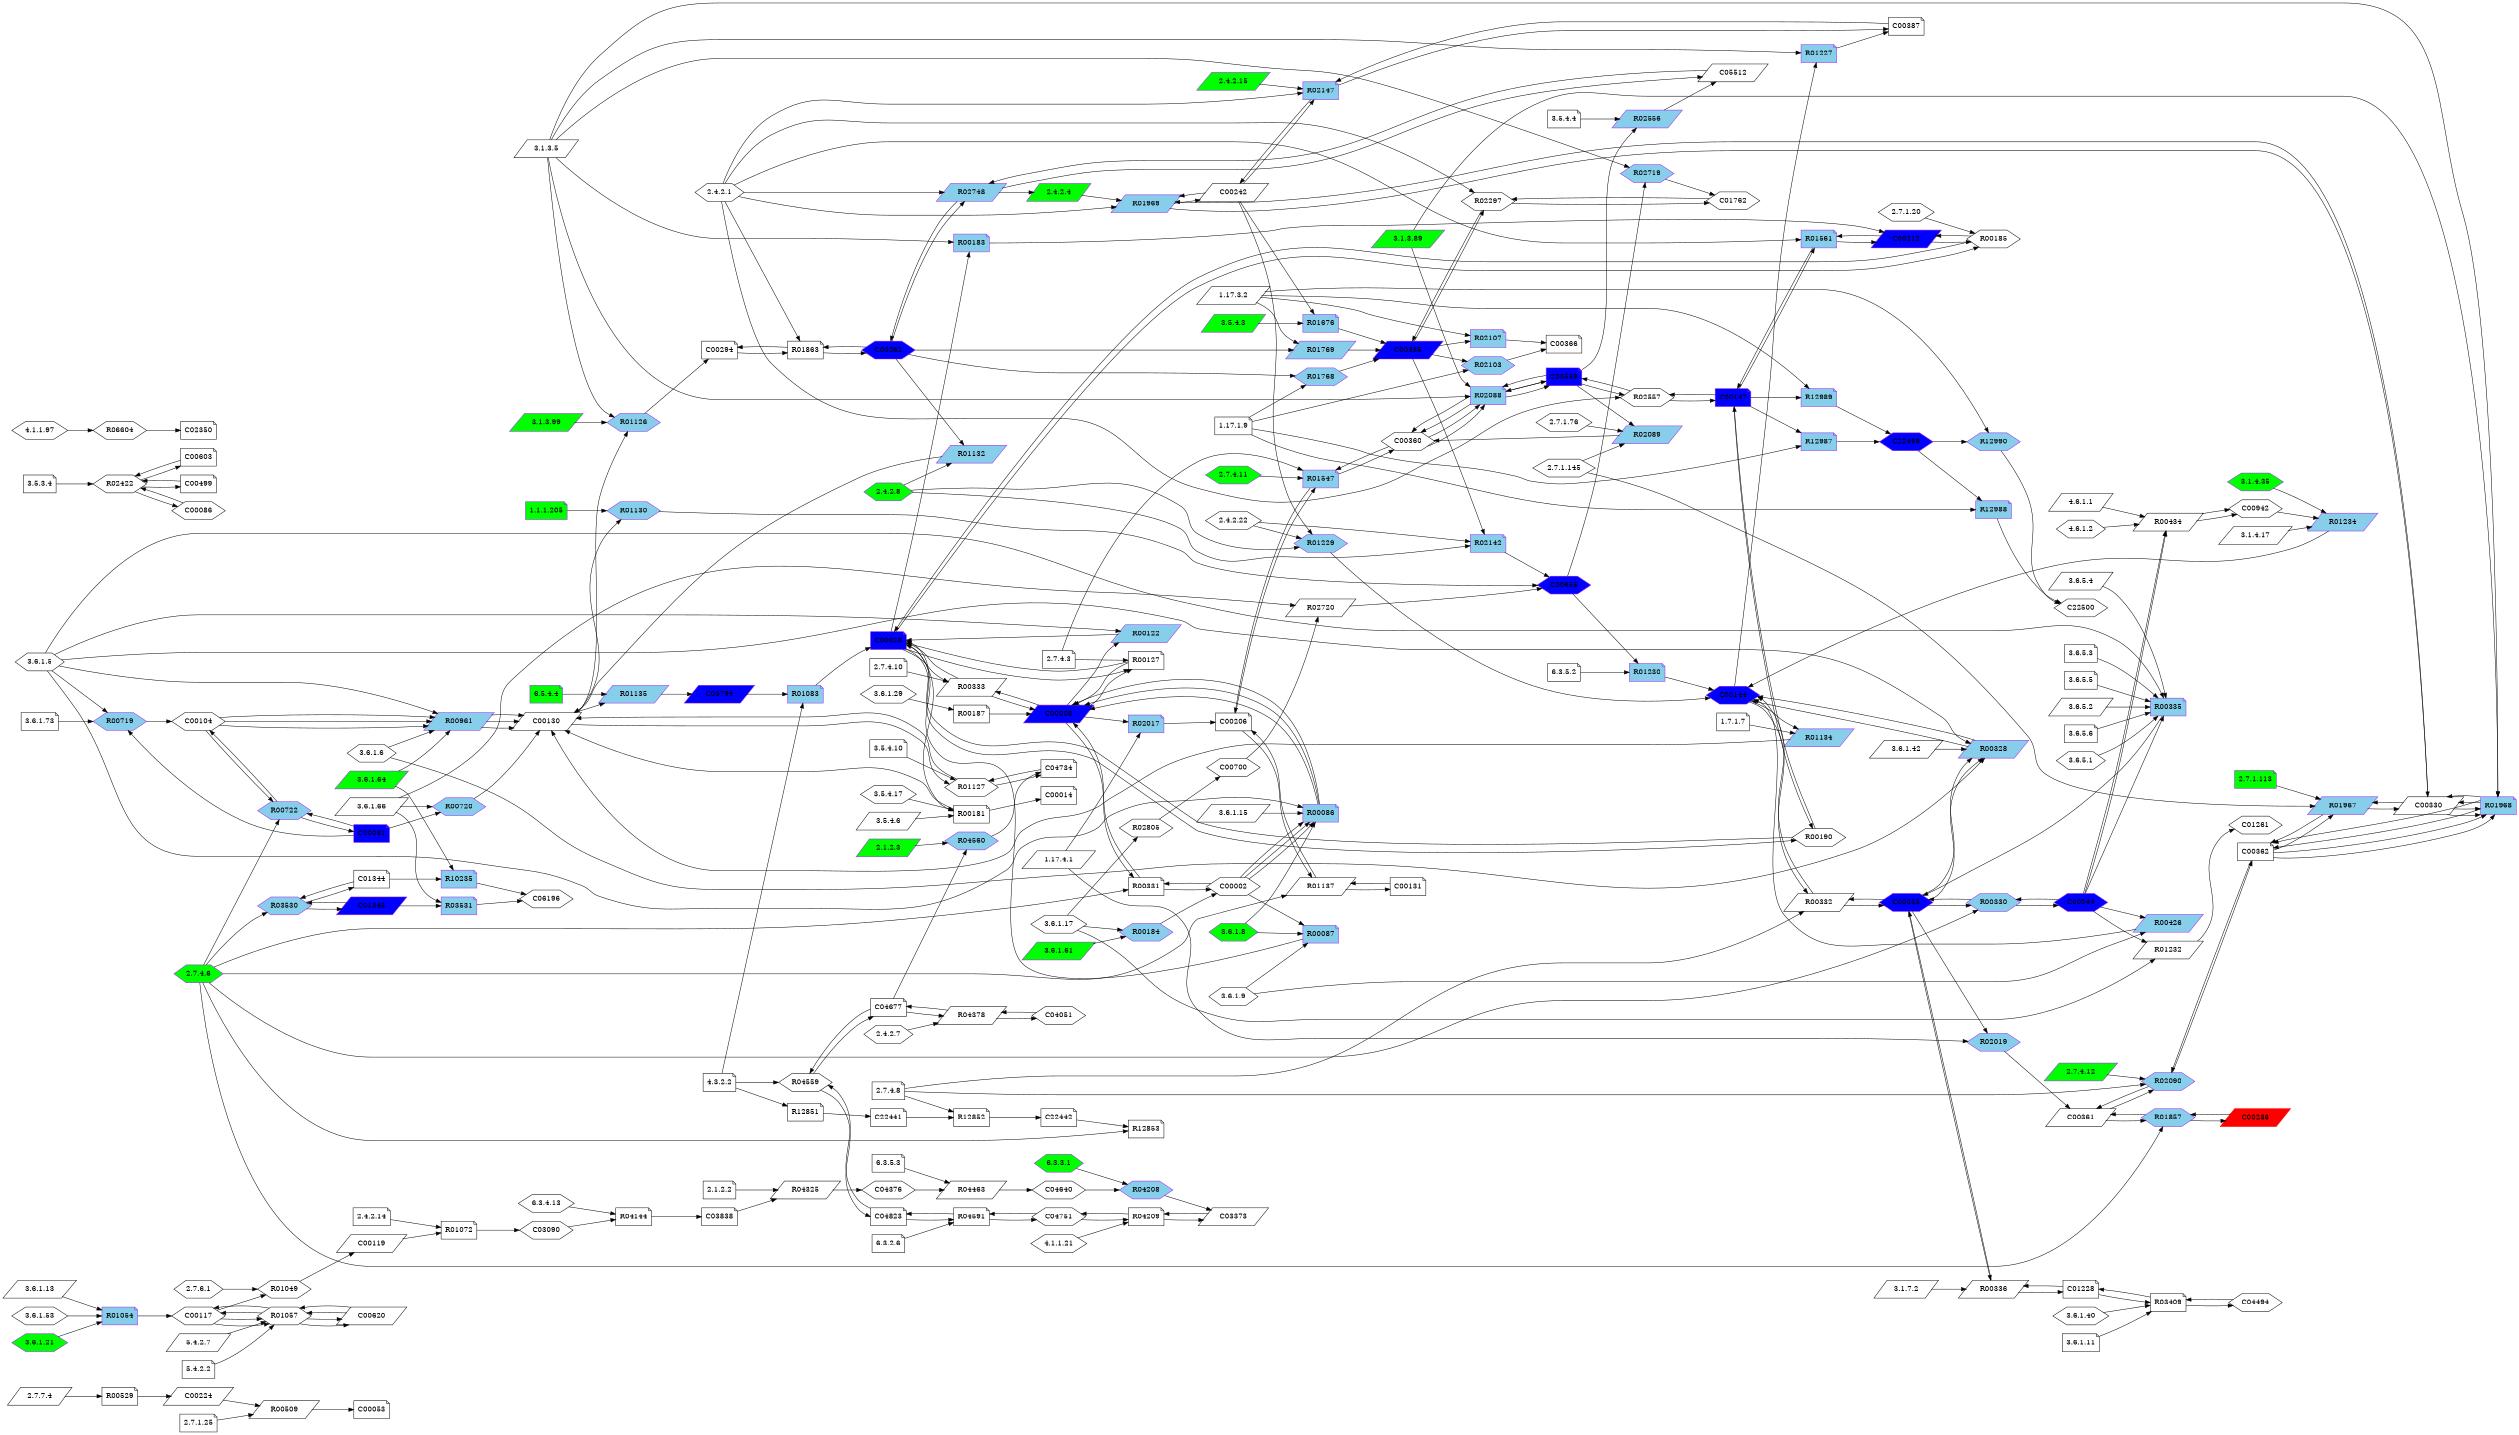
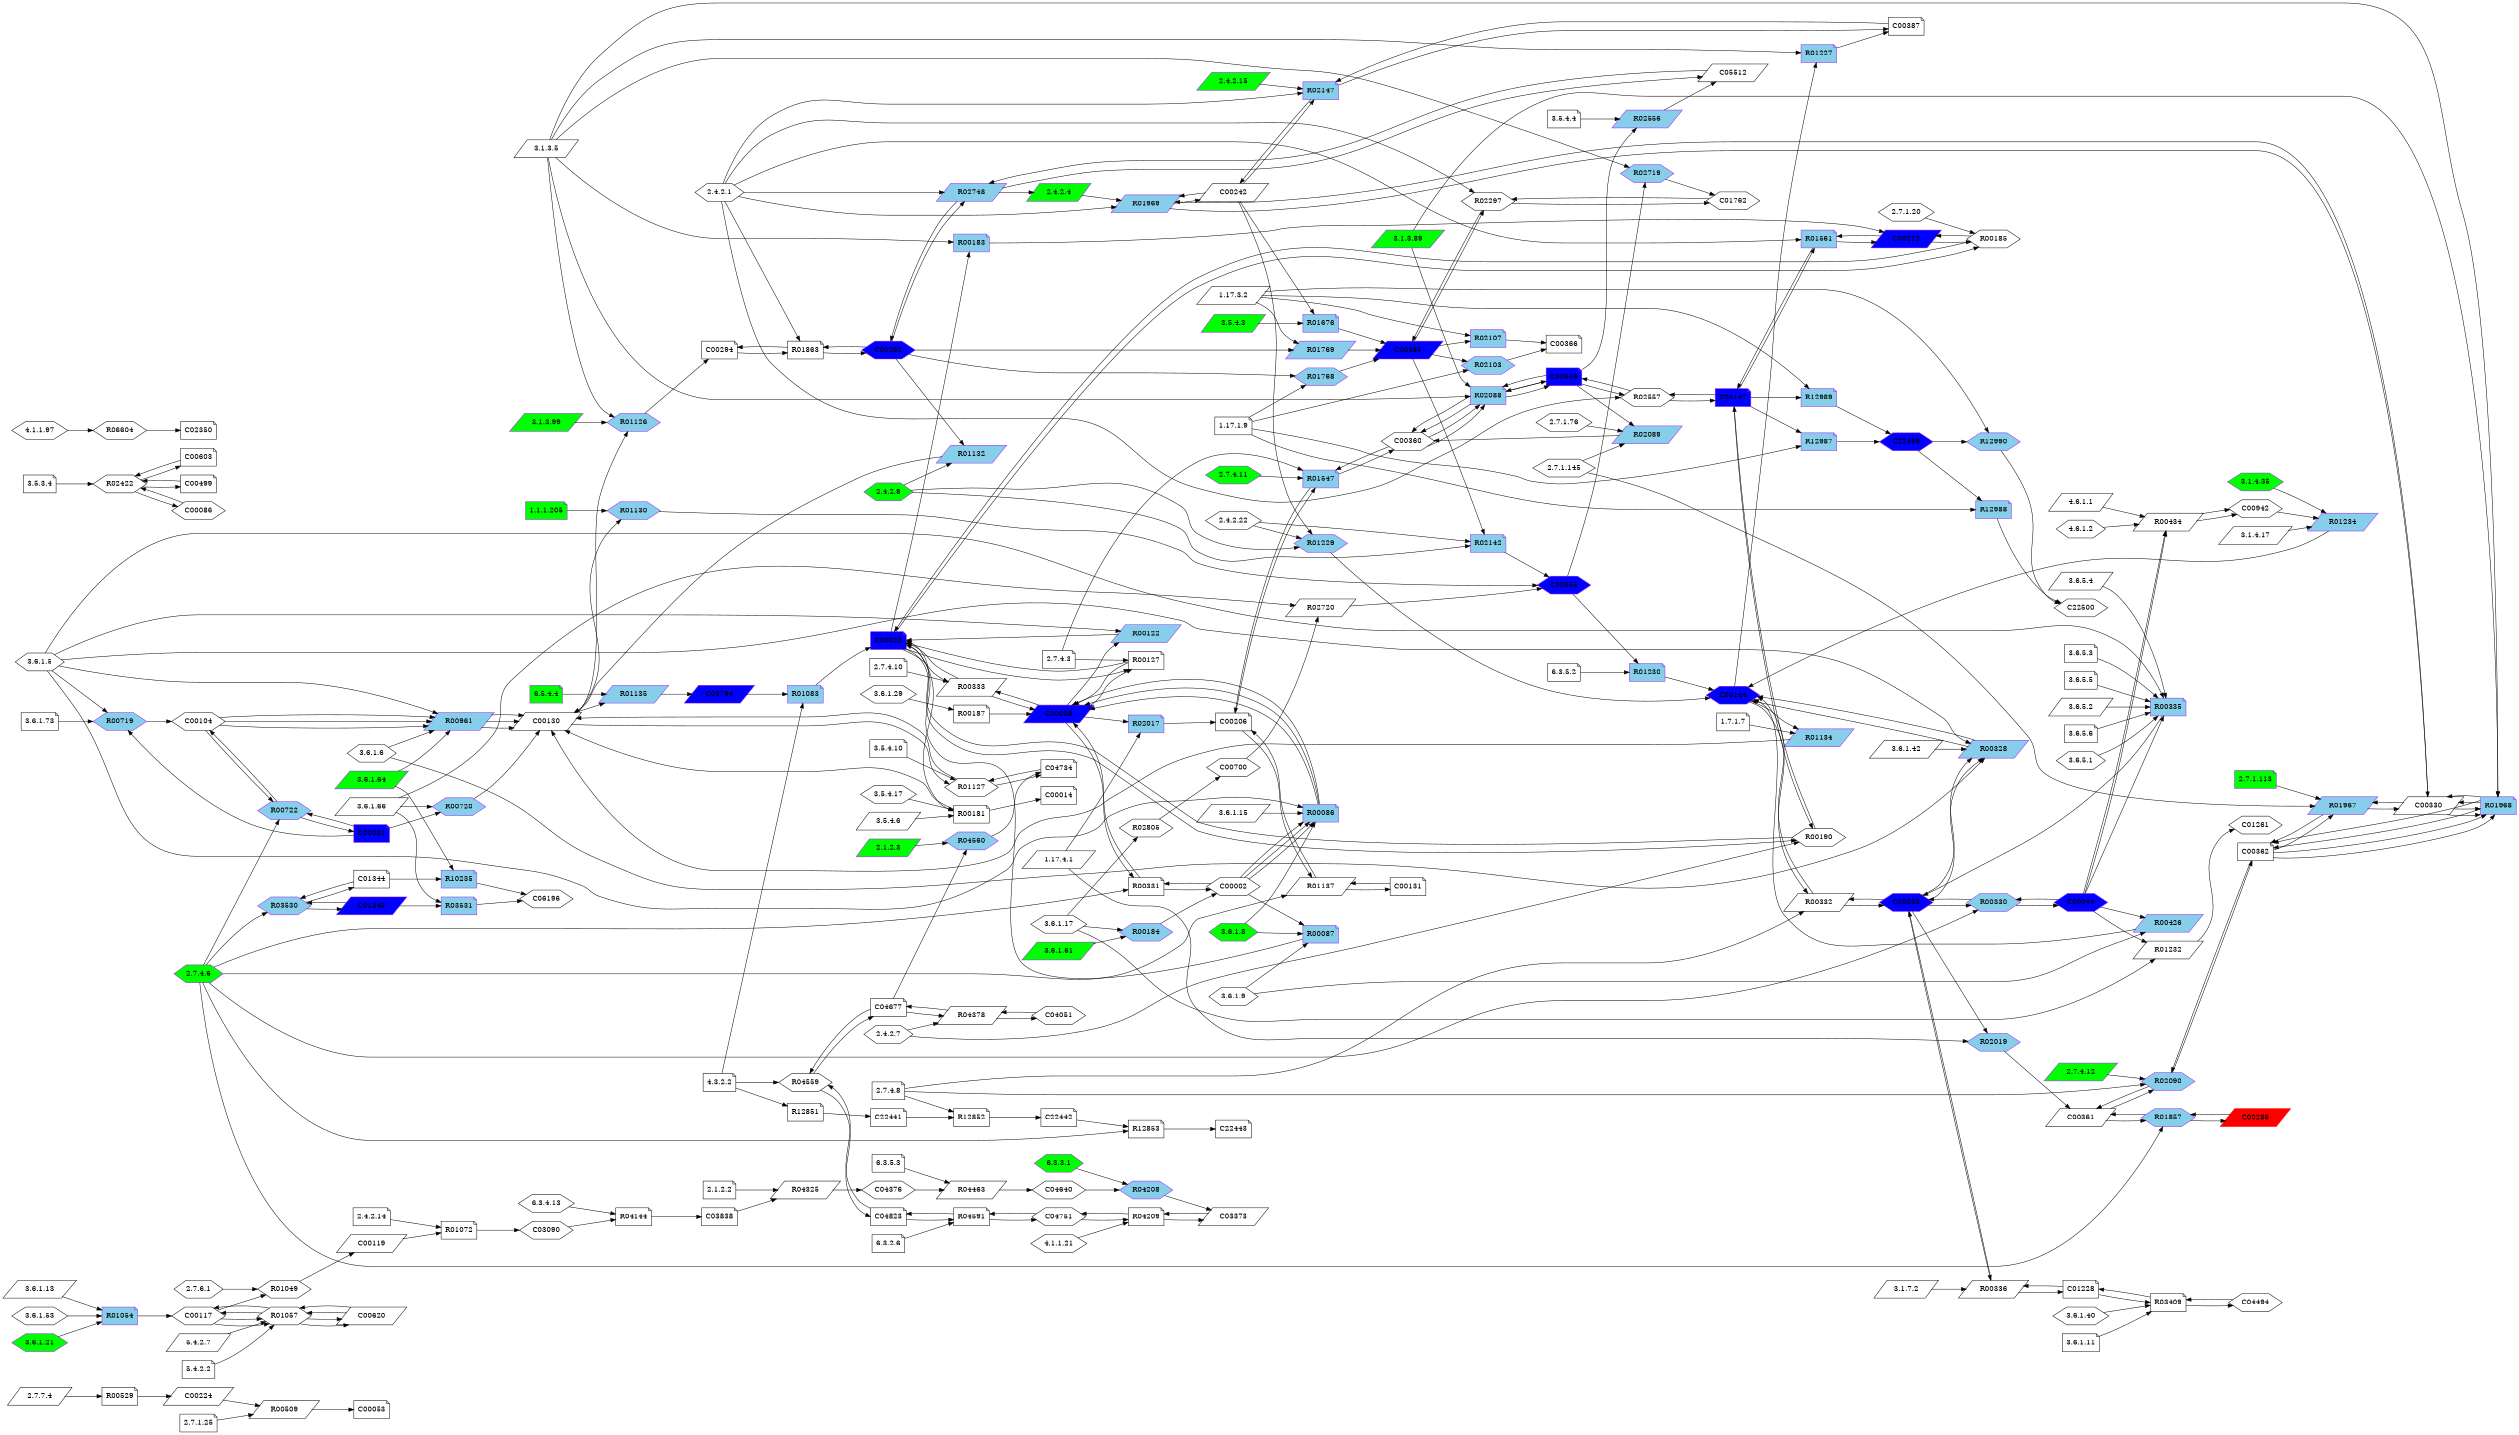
edge "2.4.2.7" -> "R00190": added
node "C22443": added
